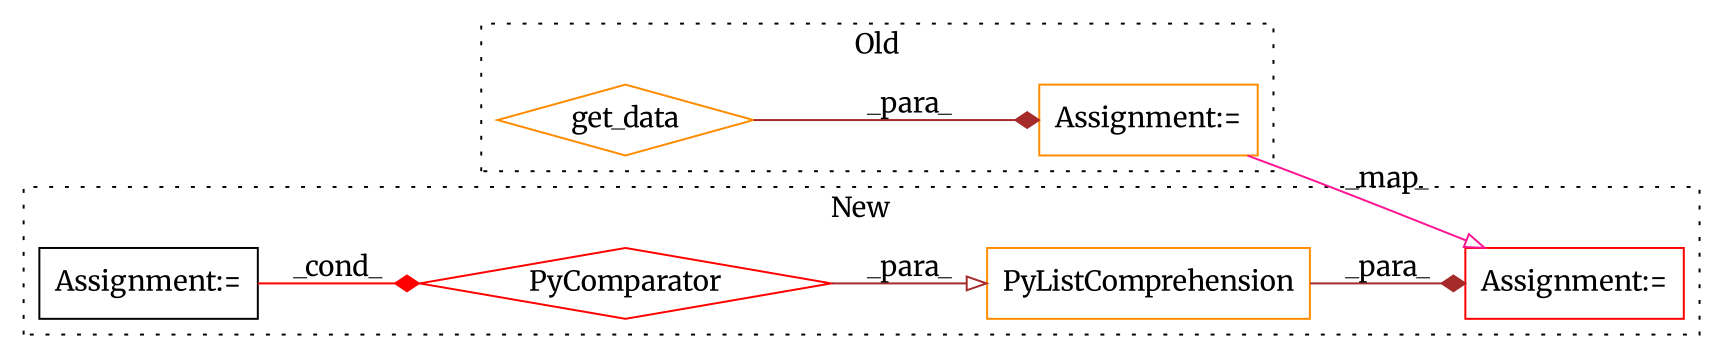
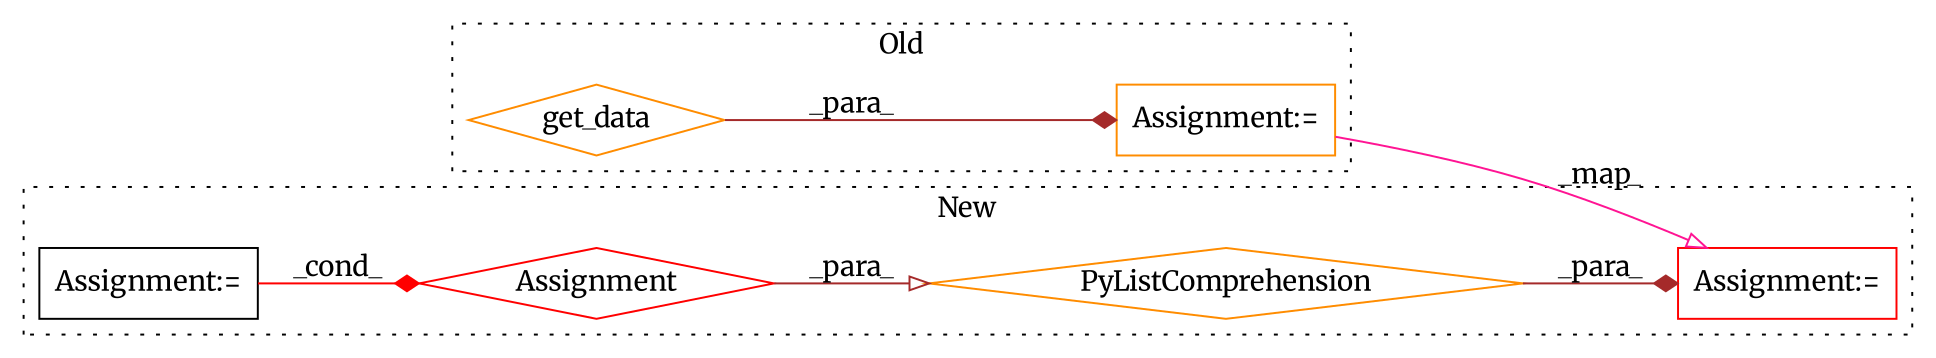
node "PyComparator": label "PyComparator" -> "Assignment"
node "PyListComprehension": shape box -> diamond
